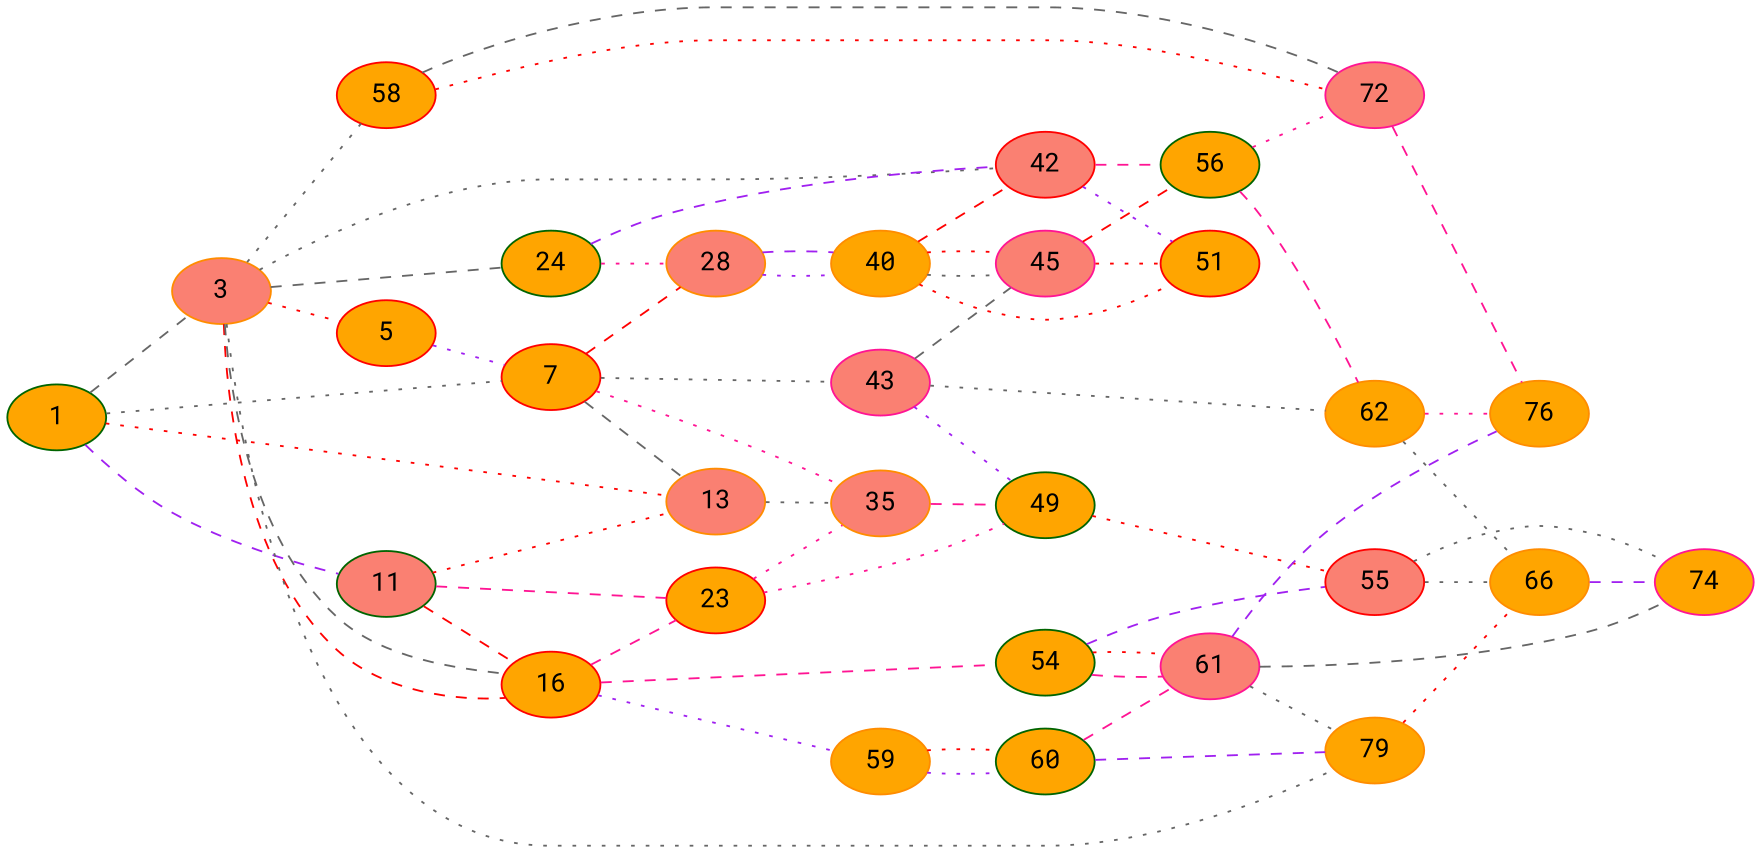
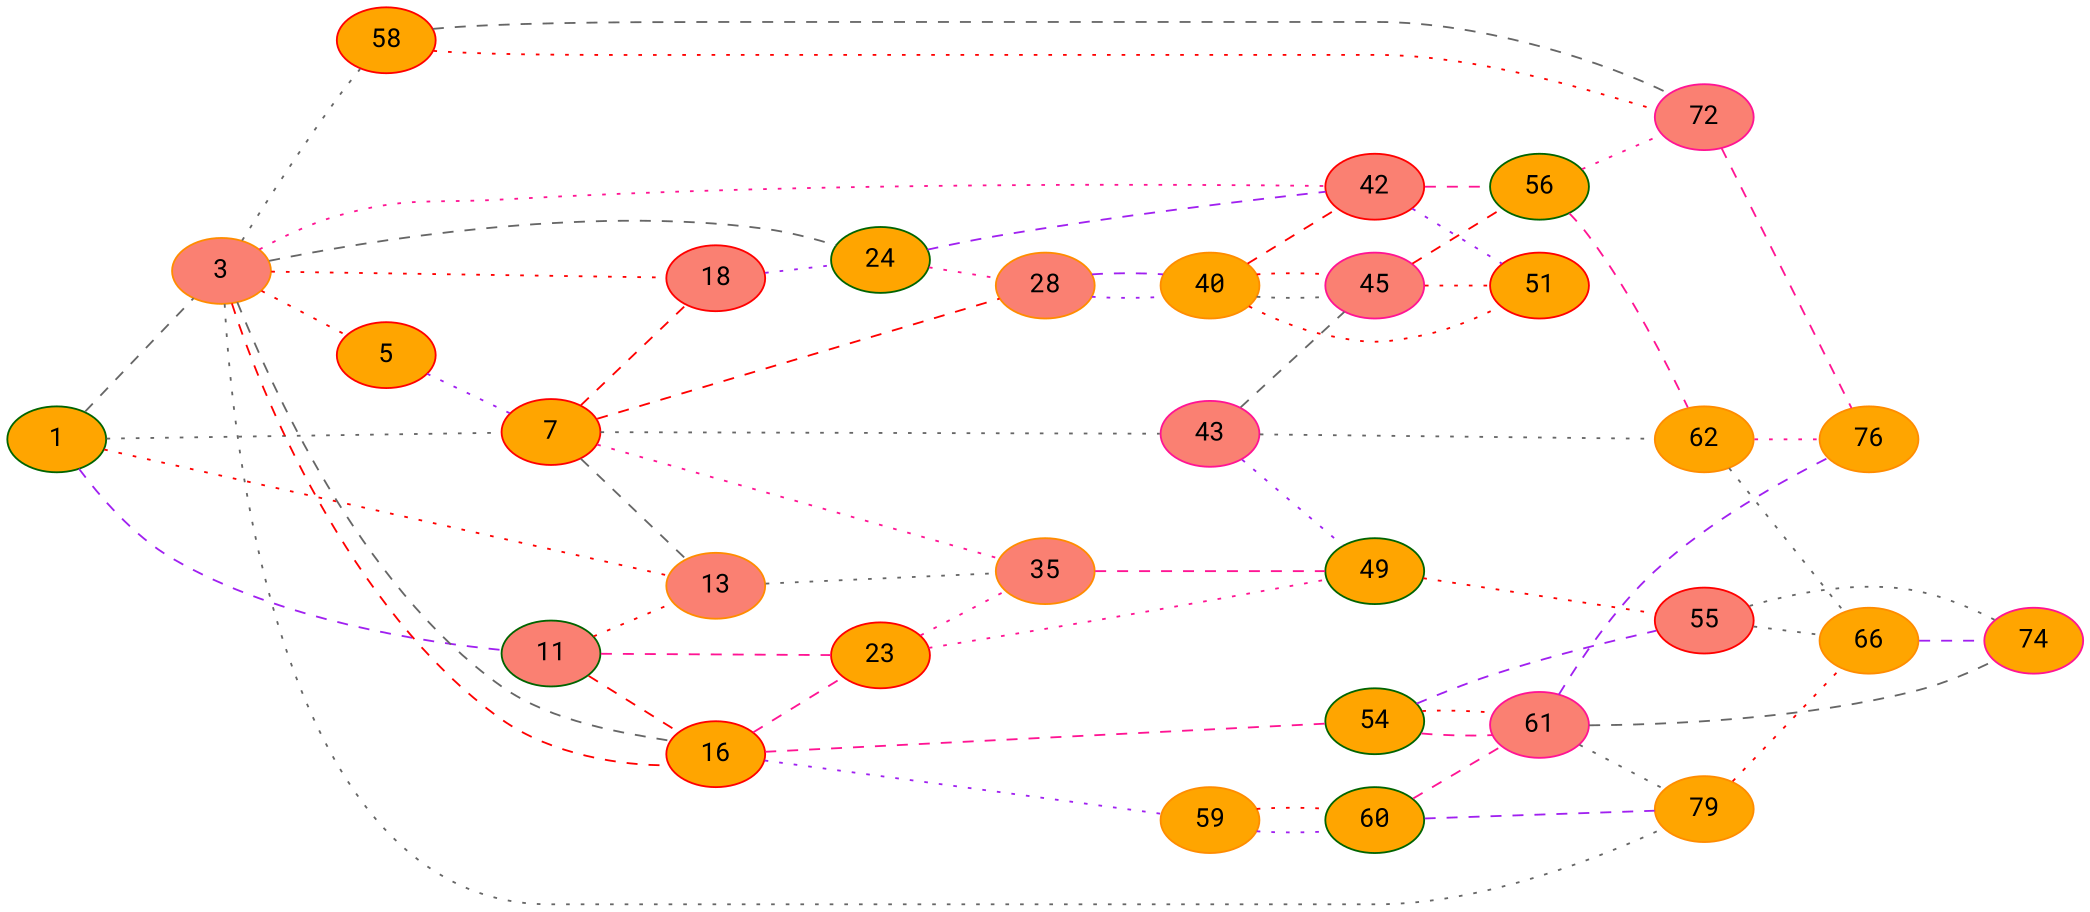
edge "42" -- "3": color gray40 -> deeppink
node "18": added
